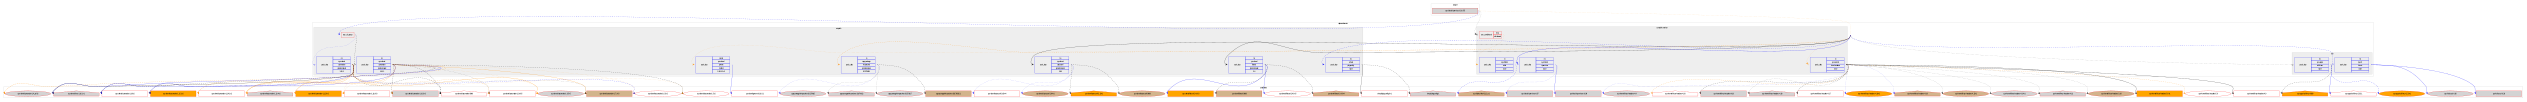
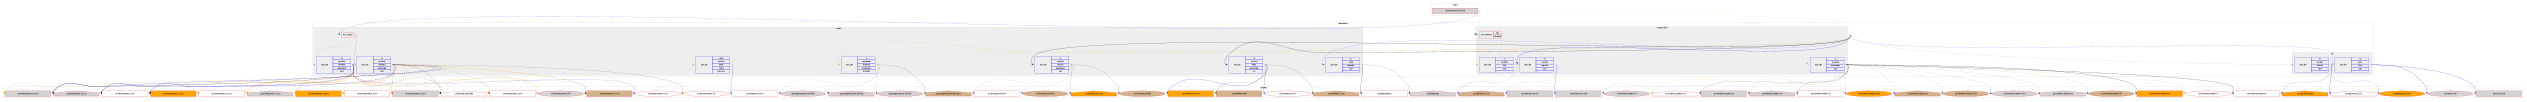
node "sys-devel/automake-1.4_p6-r2": shape ellipse -> box
node "sys-devel/isns-1.16.1-r1": label "sys-devel/isns-1.16.1-r1" -> "sys-devel/automake-1.16.1-r1"
node "app-portage/elt-patches-20170826.1": shape box -> house
